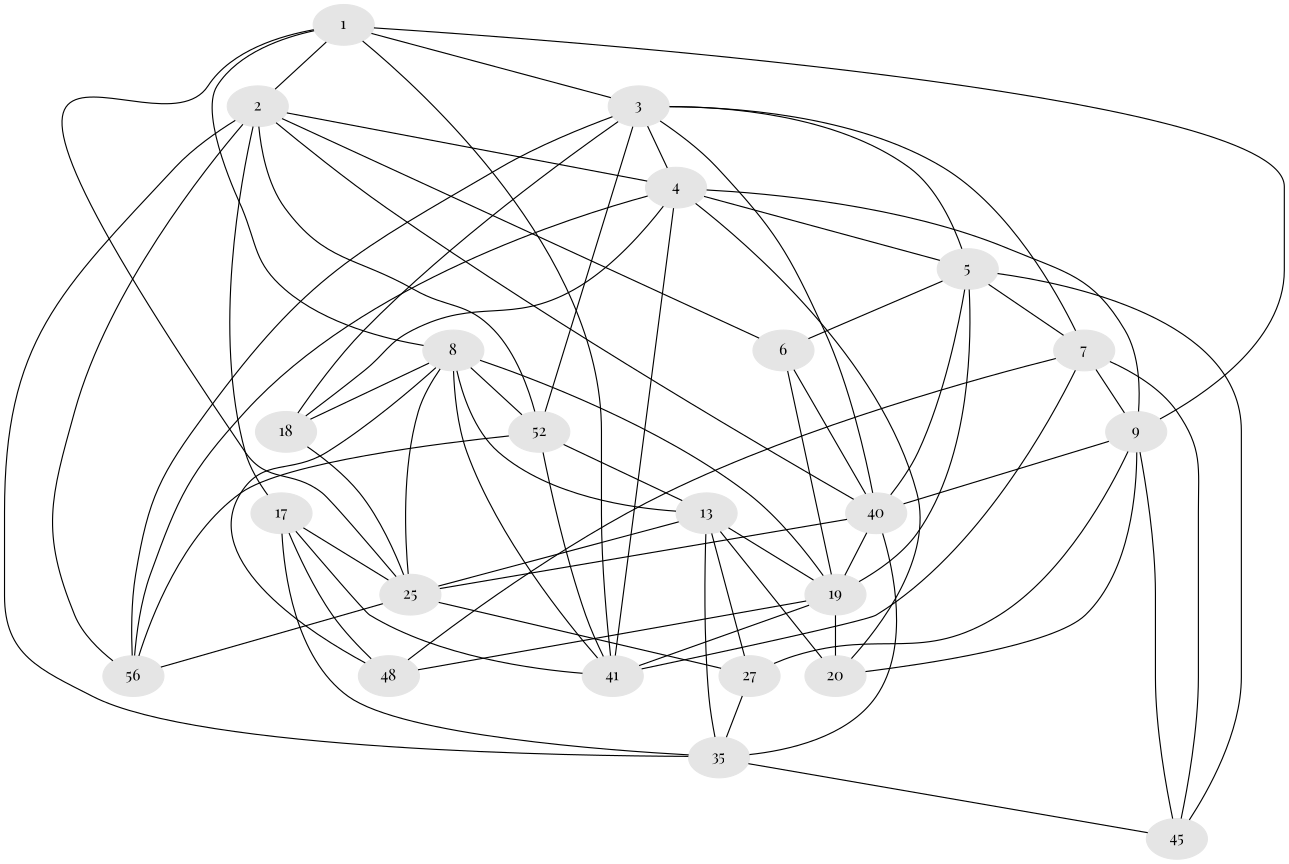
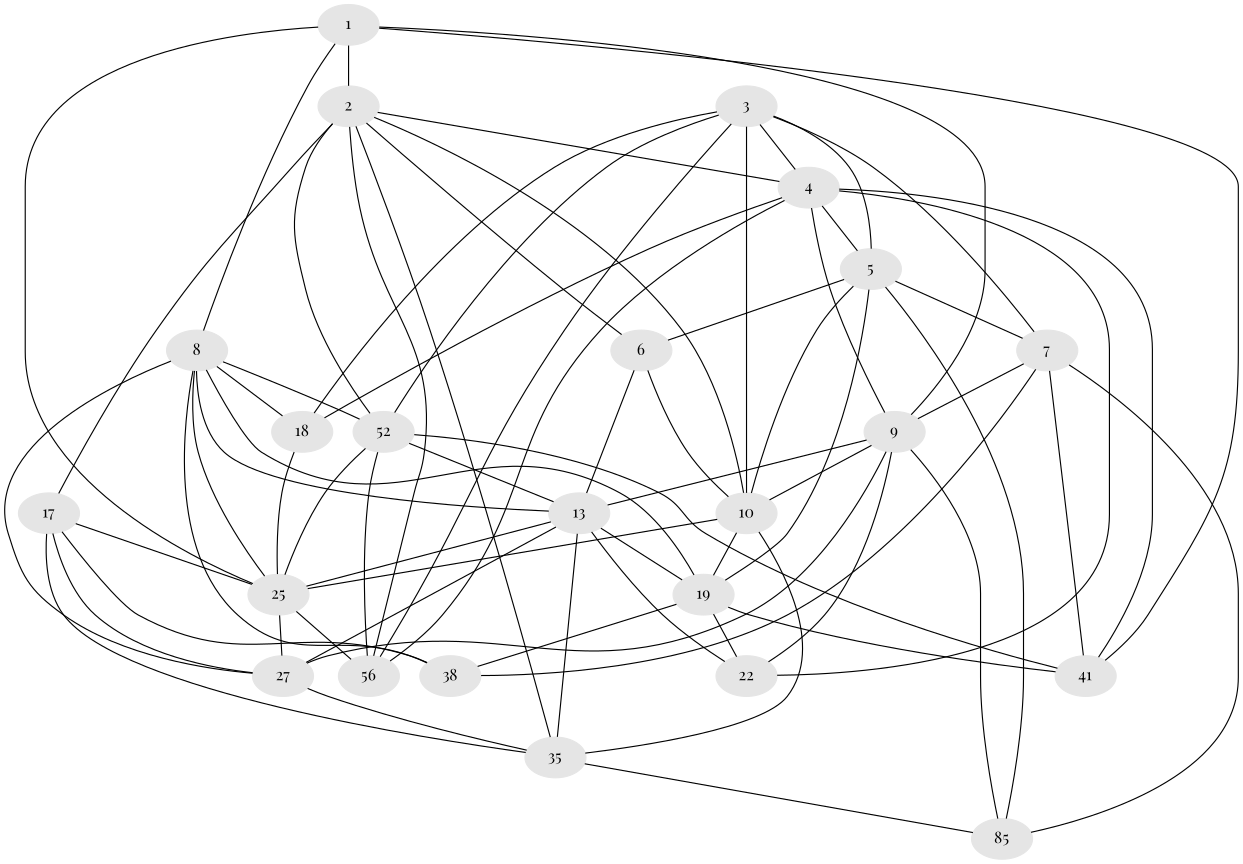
edge "1" -- "3": removed
edge "6" -- "19": now "6" -- "13"
edge "9" -- "13": added
edge "52" -- "25": added
node "40": label "40" -> "10"
edge "8" -- "41": now "8" -- "27"
edge "17" -- "41": now "17" -- "27"
node "48": label "48" -> "38"
node "20": label "20" -> "22"
node "45": label "45" -> "85"
